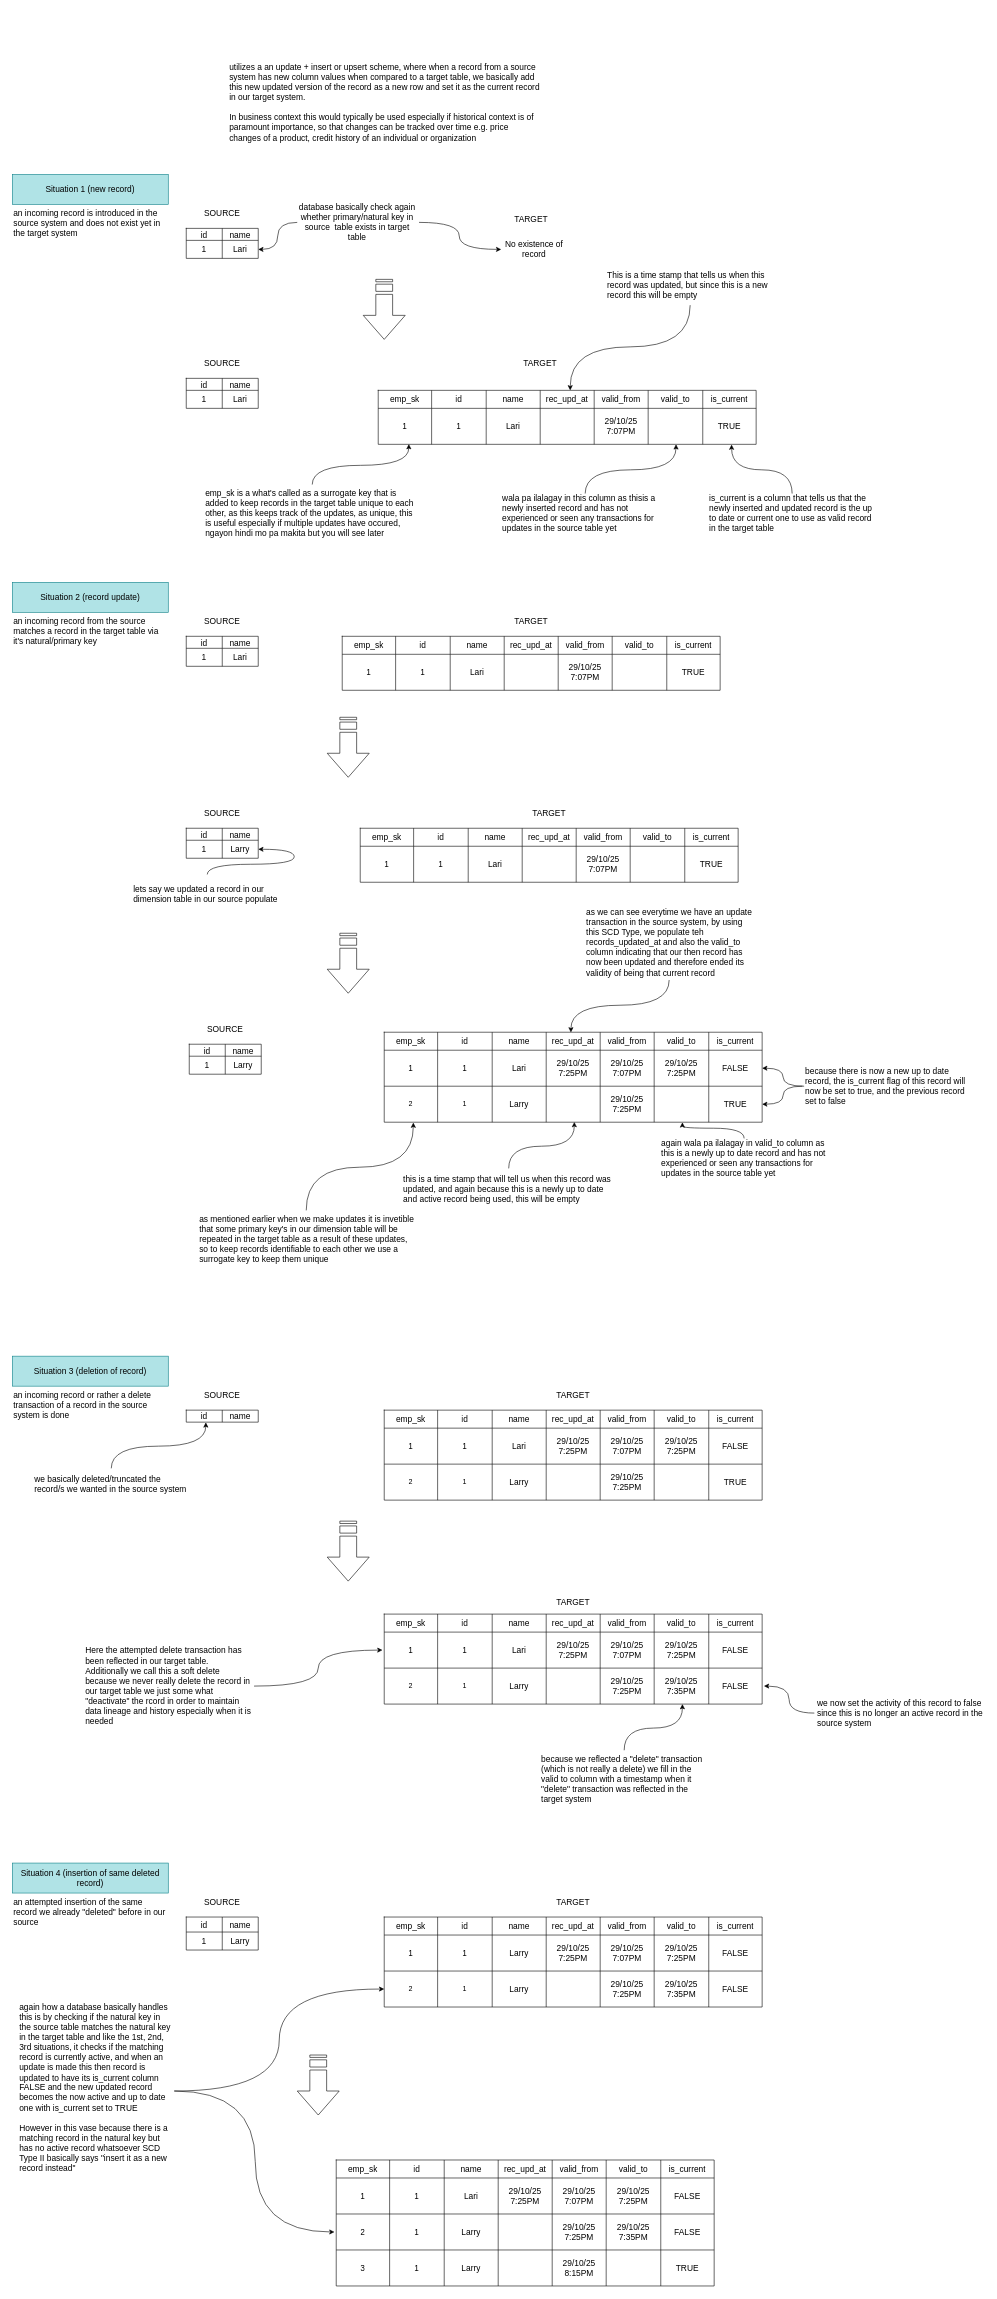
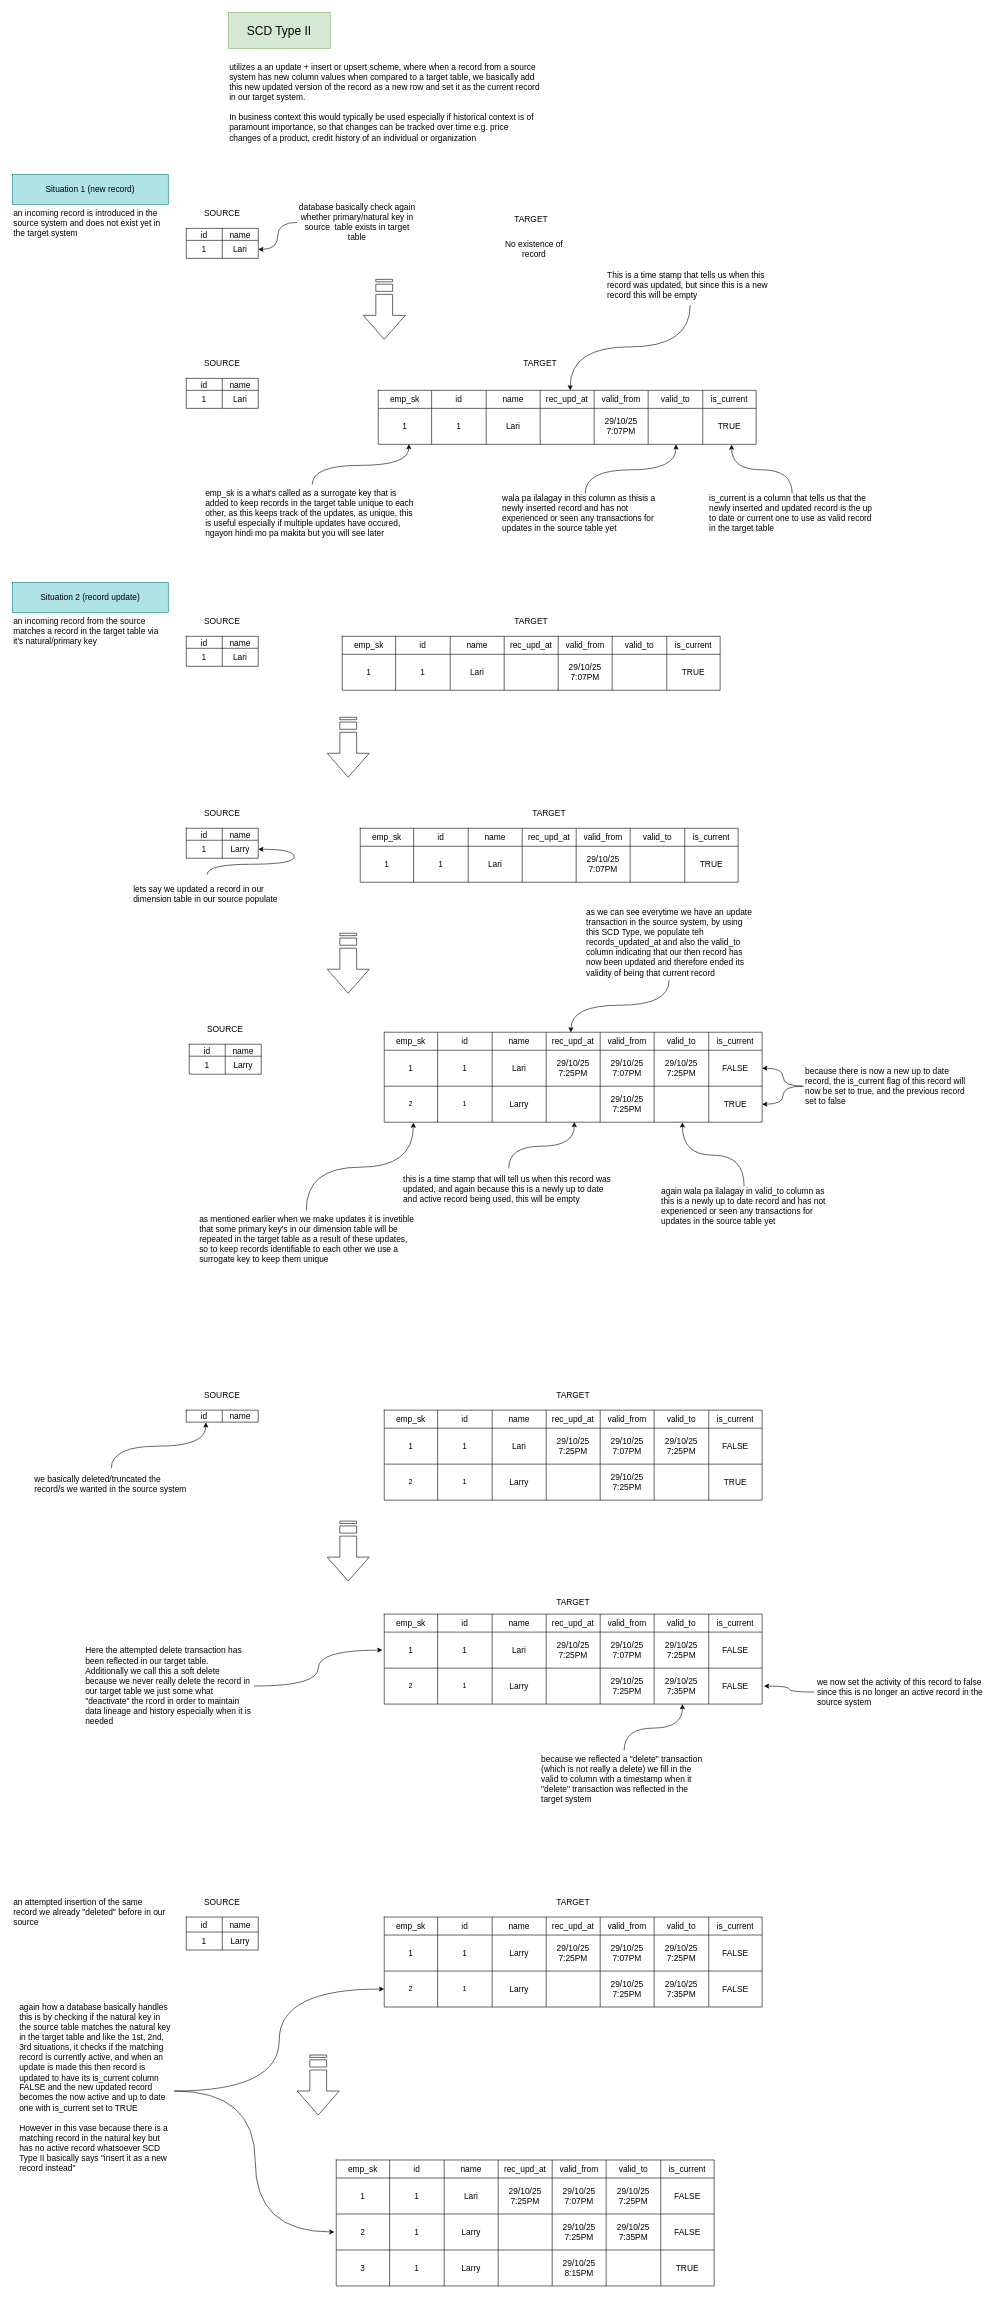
node "SCD Type II": added
edge "database basically check again whether primary/natural key in source table exists in target table" -> "No existence of record": removed
node "again wala pa ilalagay in valid_to column as this is a newly up to date record and has not experienced or seen any transactions for updates in the source table yet": moved (744, 1158) -> (744, 1206)
node "Situation 3 (deletion of record)": removed
node "an incoming record or rather a delete transaction of a record in the source system is done": removed
node "we now set the activity of this record to false since this is no longer an active record in the source system": moved (900, 1713) -> (900, 1692)
node "Situation 4 (insertion of same deleted record)": removed
